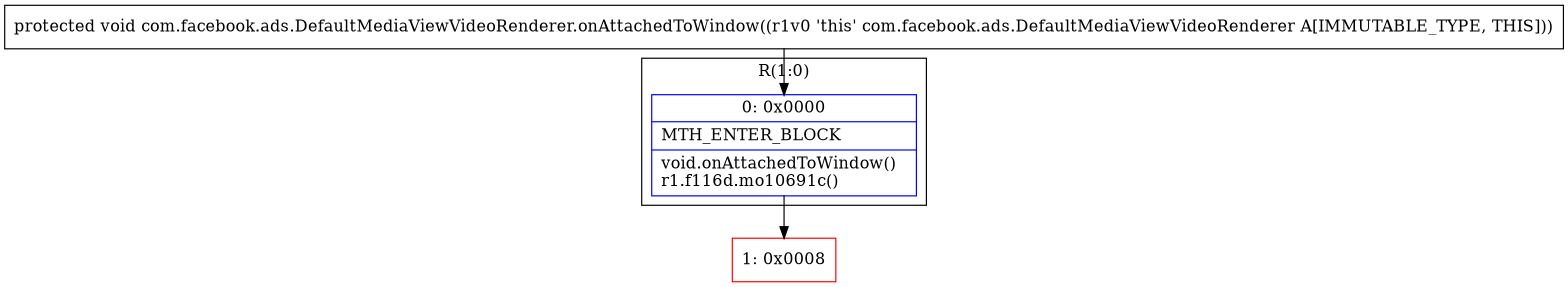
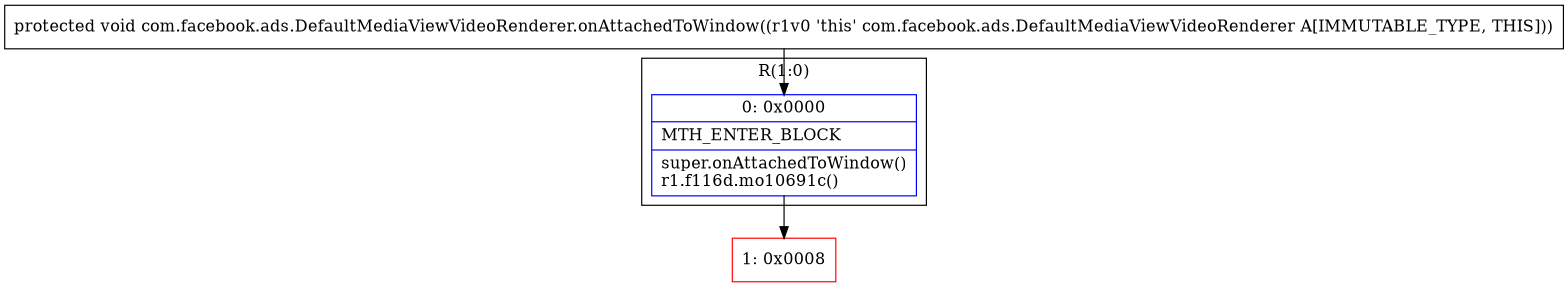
node "0: 0x0000": text "void.onAttachedToWindow()" -> "super.onAttachedToWindow()"
